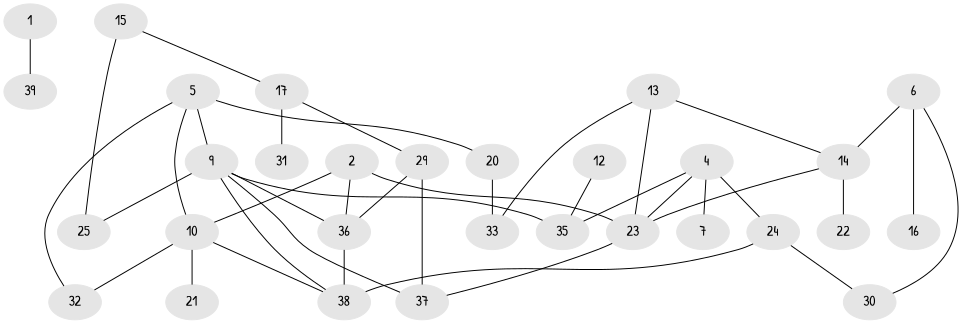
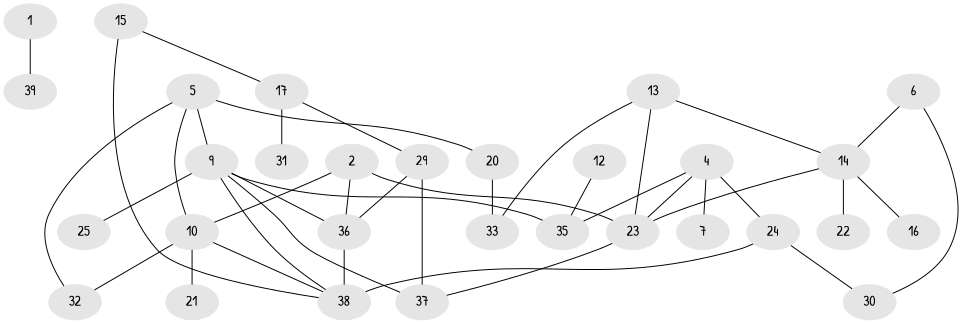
edge "15" -- "25": now "15" -- "38"
edge "6" -- "16": now "14" -- "16"
